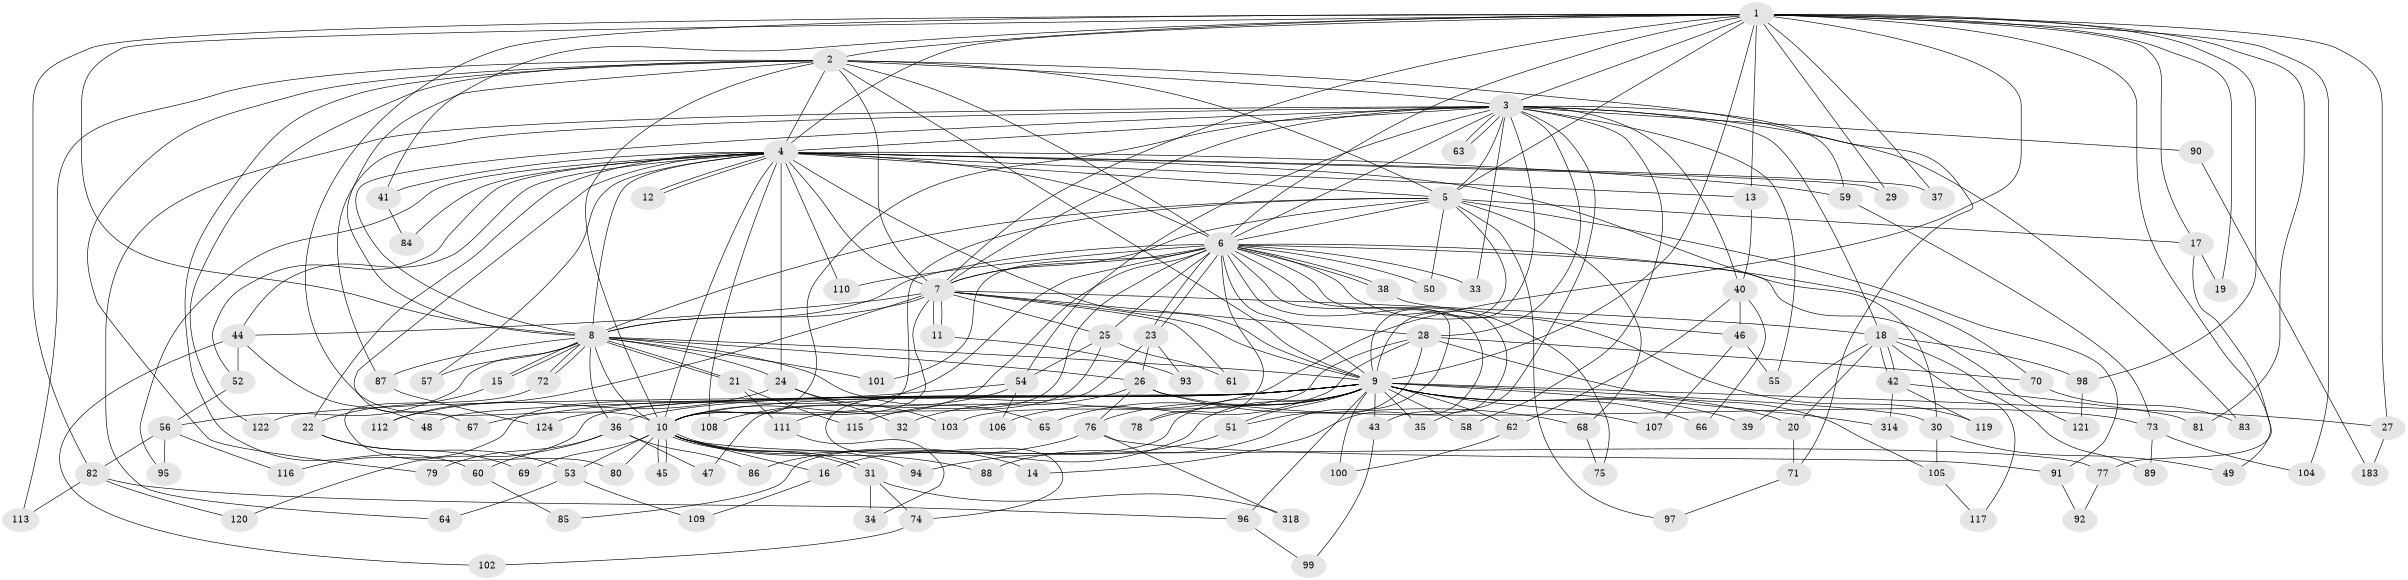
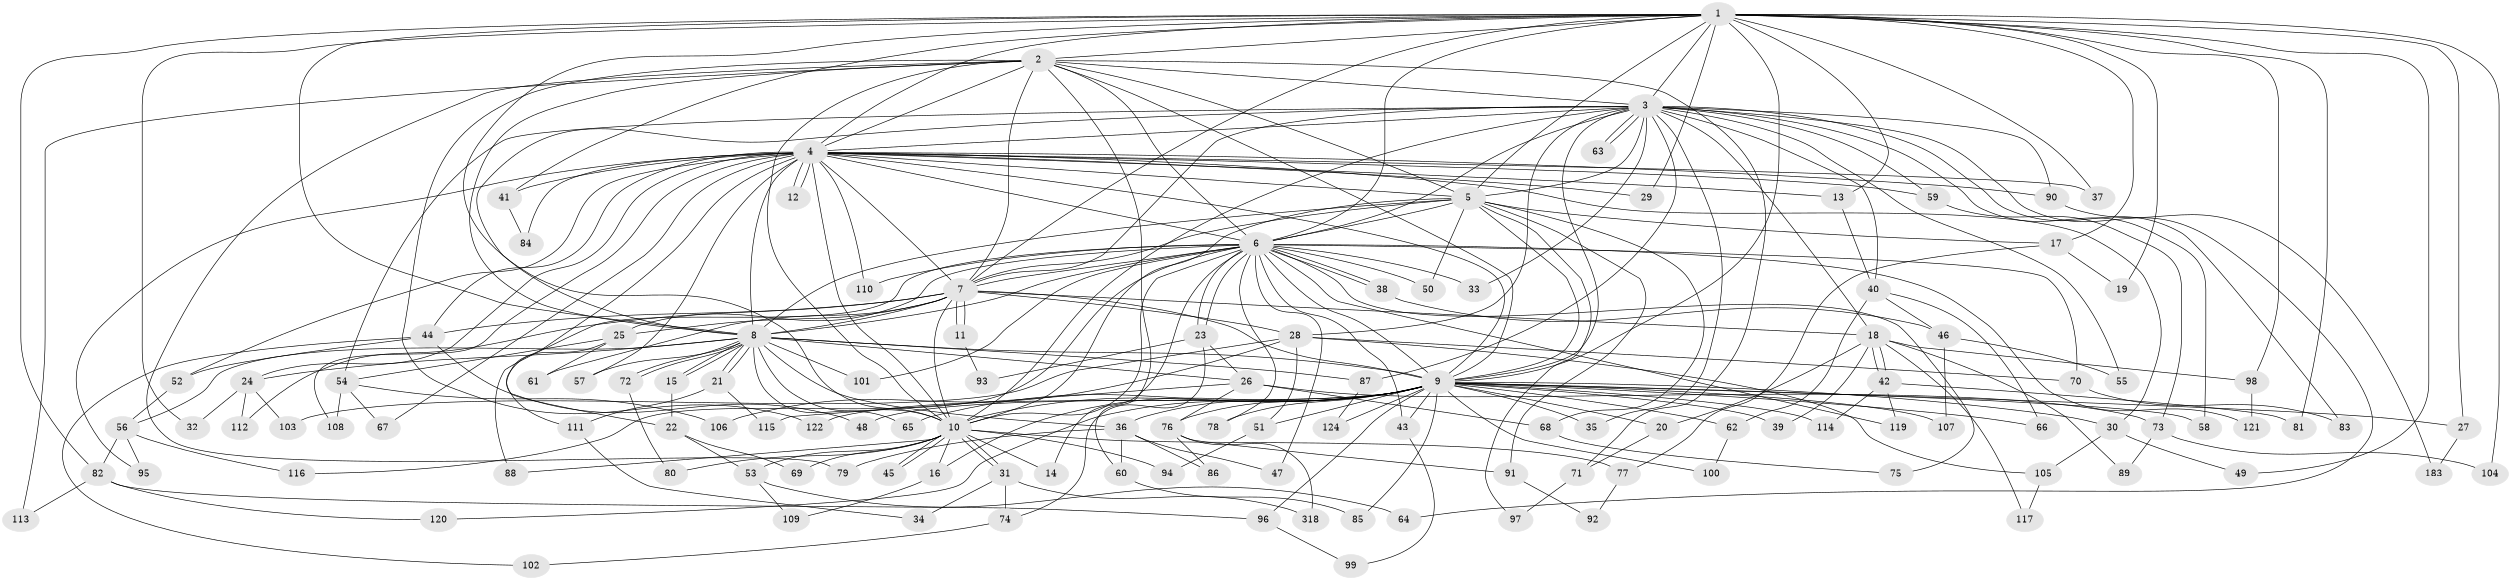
edge "4" -- "90": added
node "314": label "314" -> "114"
